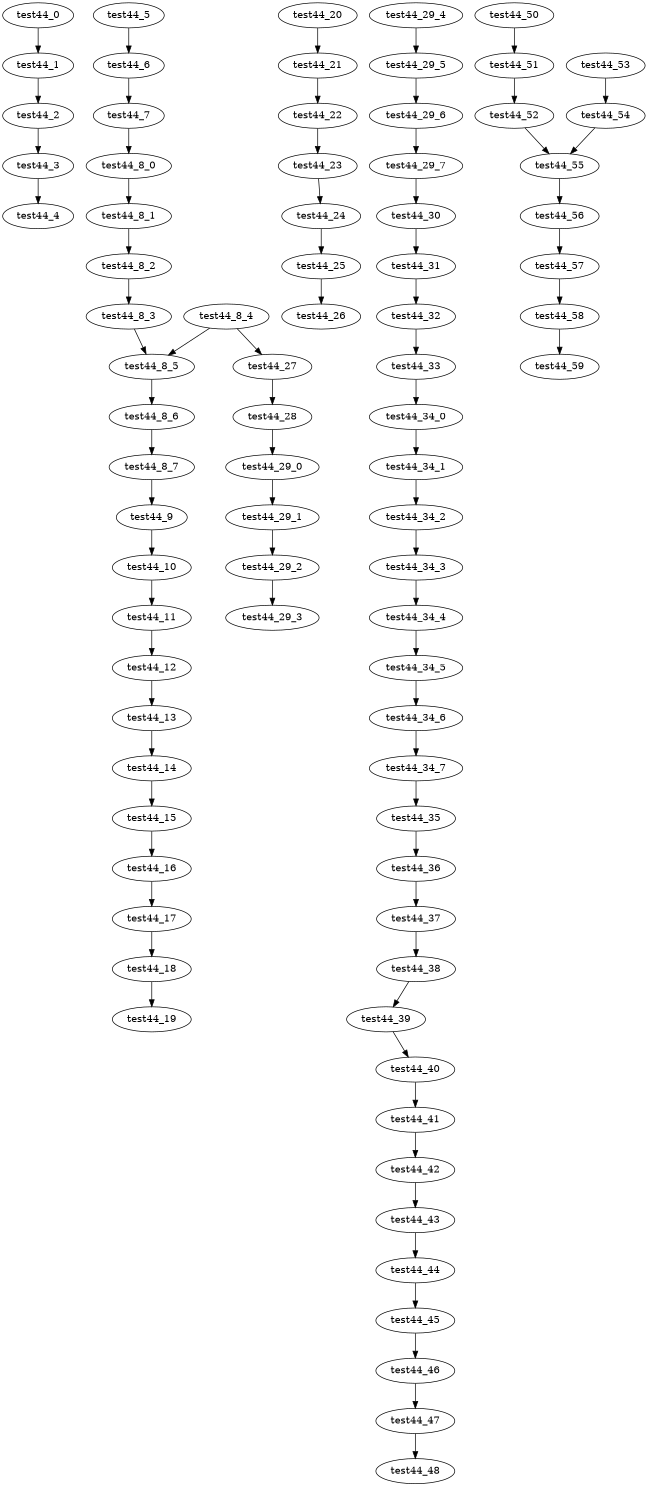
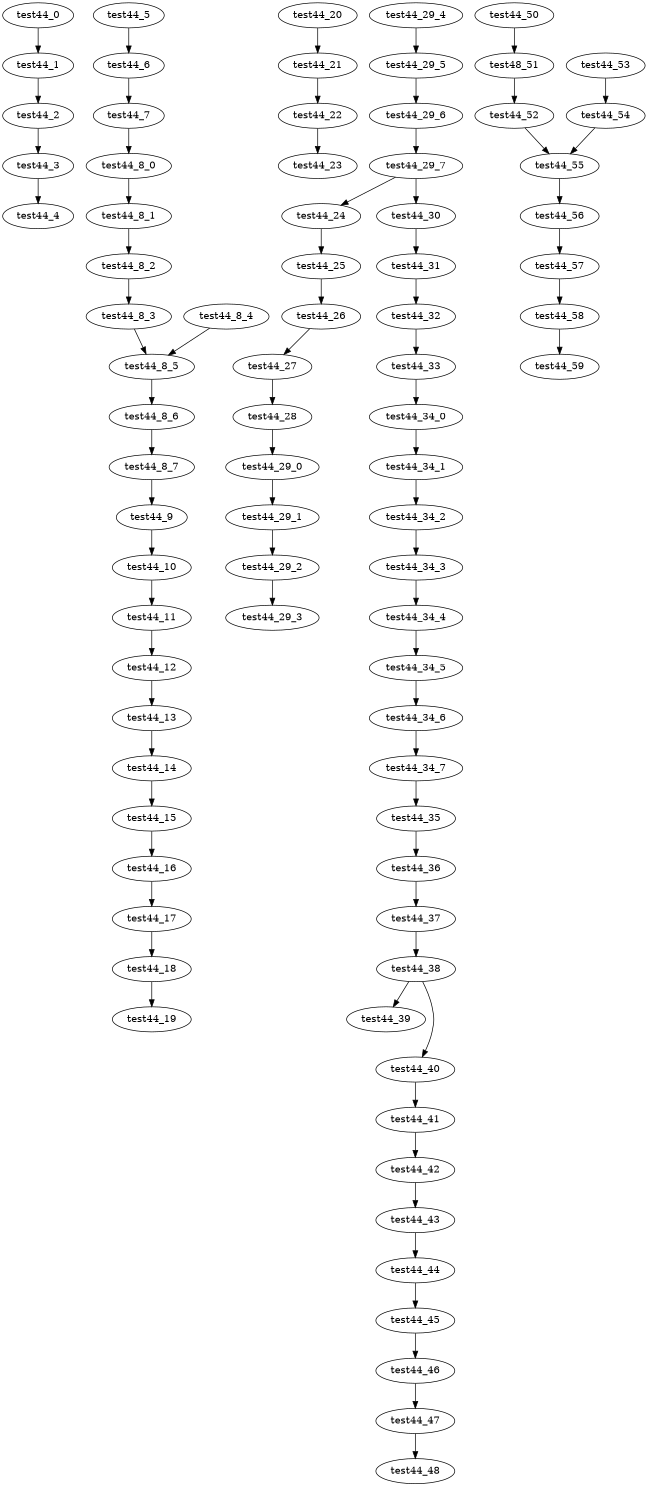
node "test44_51": label "test44_51" -> "test48_51"
edge "test44_23" -> "test44_24": now "test44_29_7" -> "test44_24"
edge "test44_8_4" -> "test44_27": now "test44_26" -> "test44_27"
edge "test44_39" -> "test44_40": now "test44_38" -> "test44_40"
